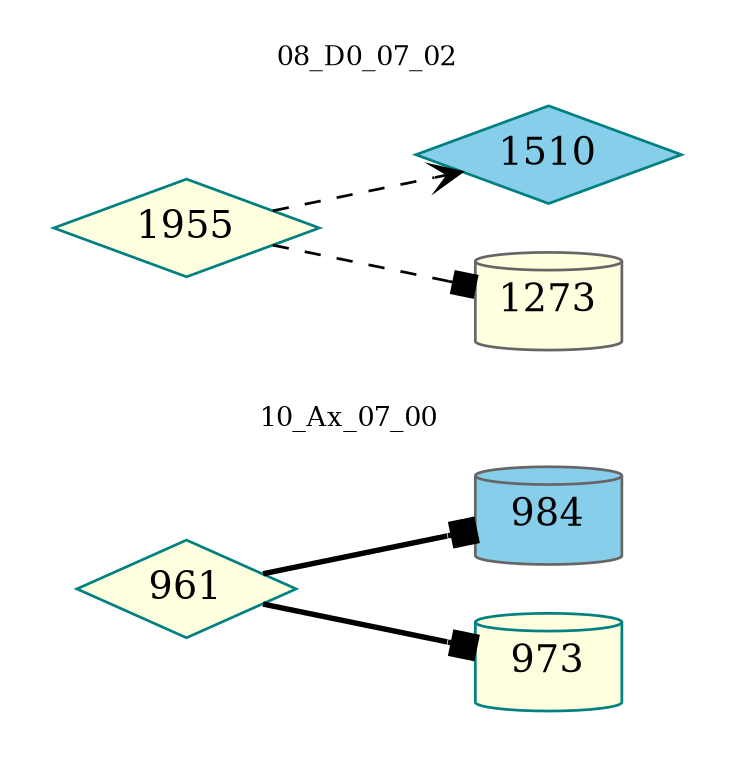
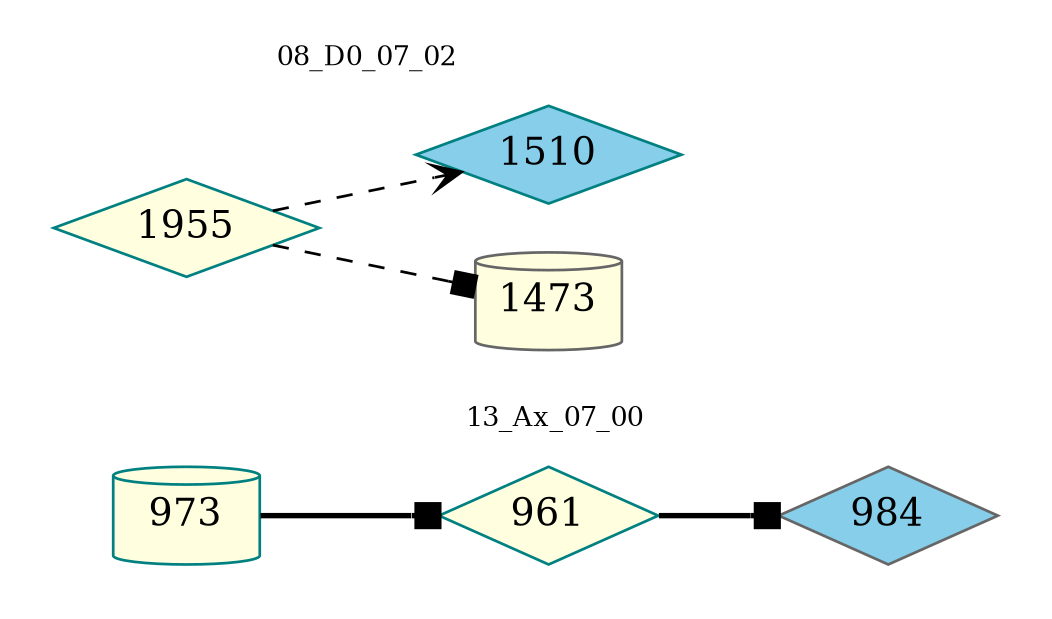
node "1273": label "1273" -> "1473"
cluster "10_Ax_07_00": label "10_Ax_07_00" -> "13_Ax_07_00"
node "984": shape cylinder -> diamond
edge "961" -> "973": reversed
